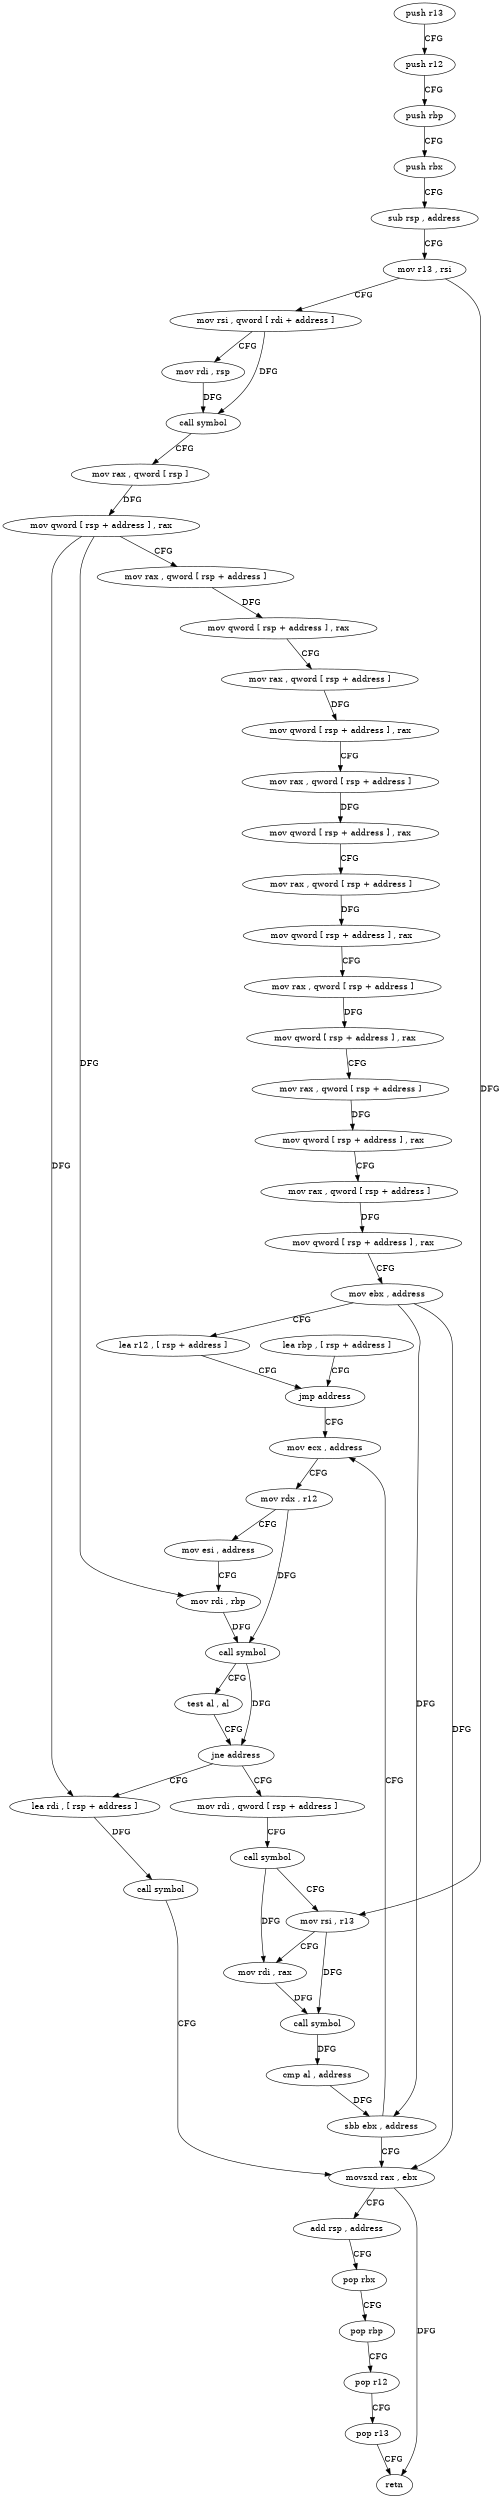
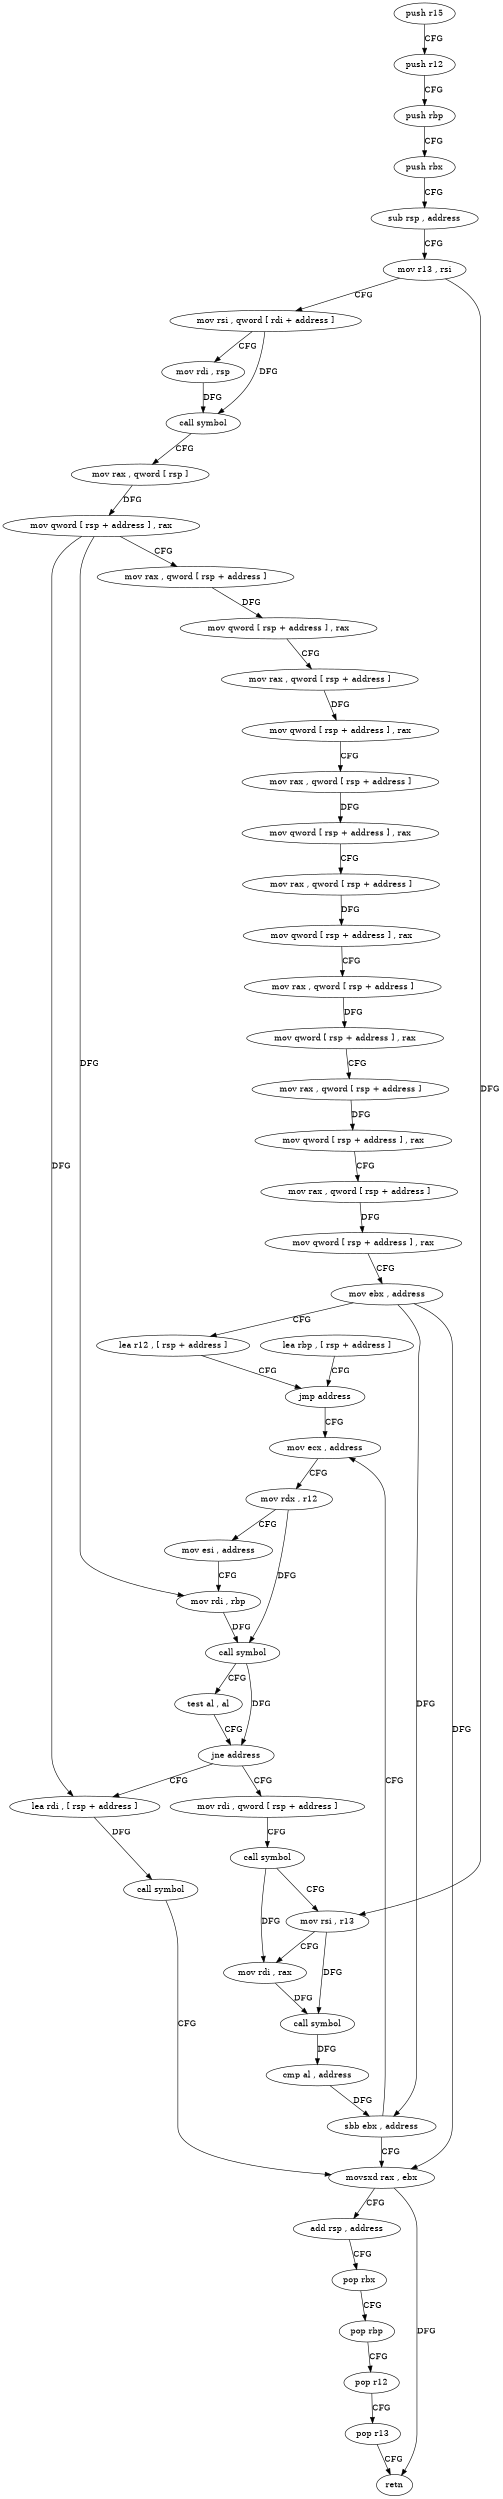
node "push r13": label "push r13" -> "push r15"
